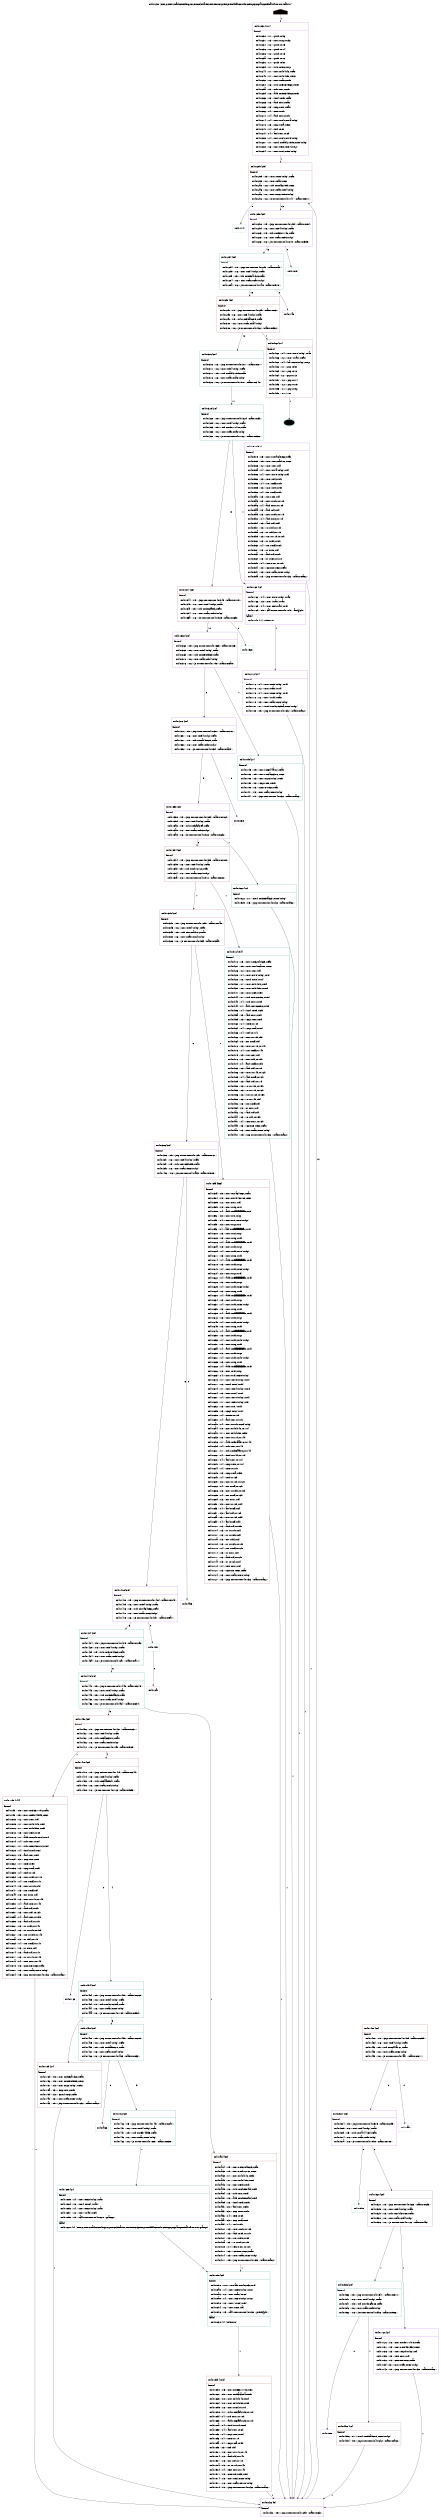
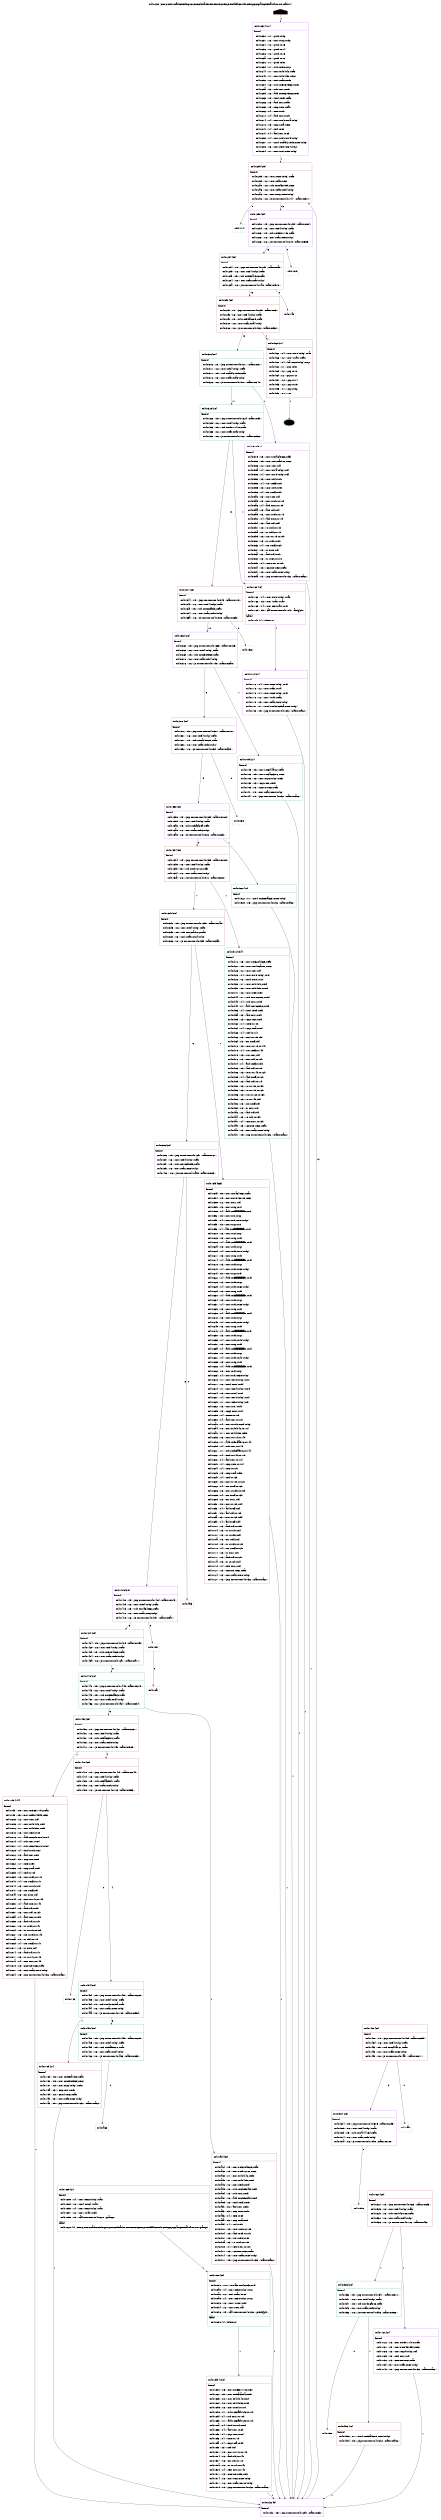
edge "0x40130c [28]" -> "0x40157e [97]": added, label "1"
node "0x4014cc [28]": removed
edge "0x401504 [28]" -> "0x401520 [28]": removed, label "2"
edge "0x401ac4 [88]" -> "0x40189e [29]": now "0x401ac4 [88]" -> "0x401cb2 [5]"
